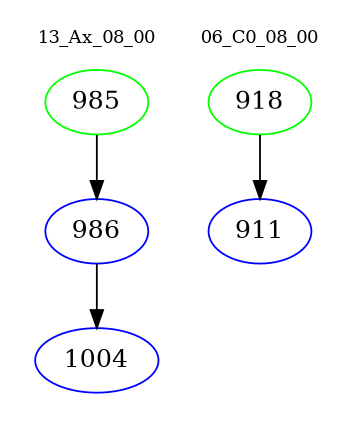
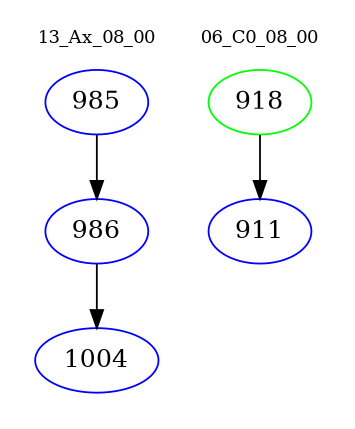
node "985": color green -> blue
